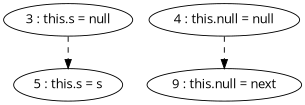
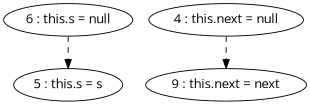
node "3 : this.s = null": label "3 : this.s = null" -> "6 : this.s = null"
node "4 : this.null = null": label "4 : this.null = null" -> "4 : this.next = null"
node "9 : this.null = next": label "9 : this.null = next" -> "9 : this.next = next"
